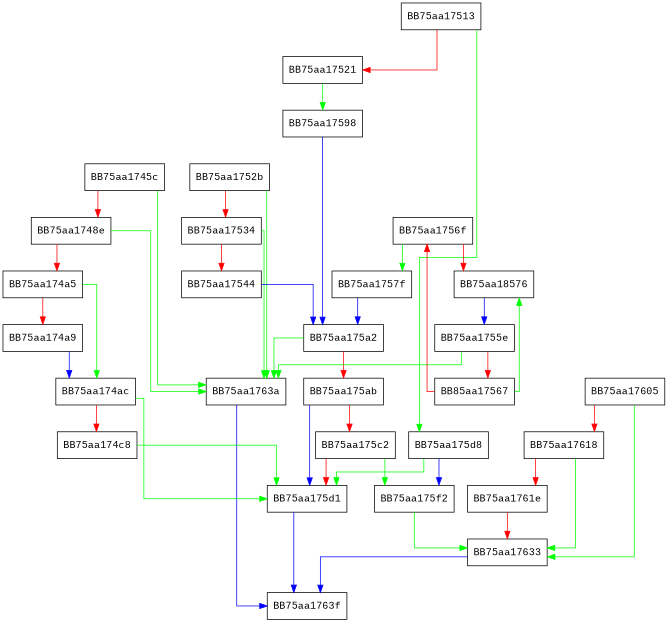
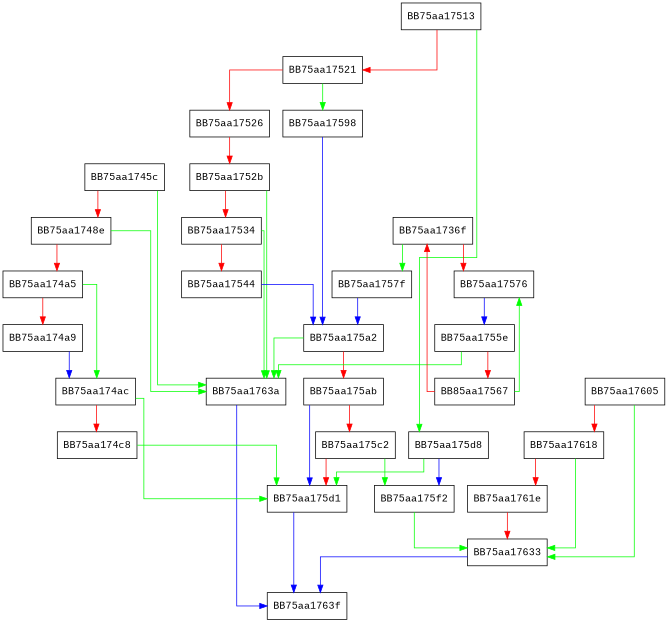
node "BB75aa17526": added
node "BB75aa1756f": label "BB75aa1756f" -> "BB75aa1736f"
node "BB75aa18576": label "BB75aa18576" -> "BB75aa17576"
